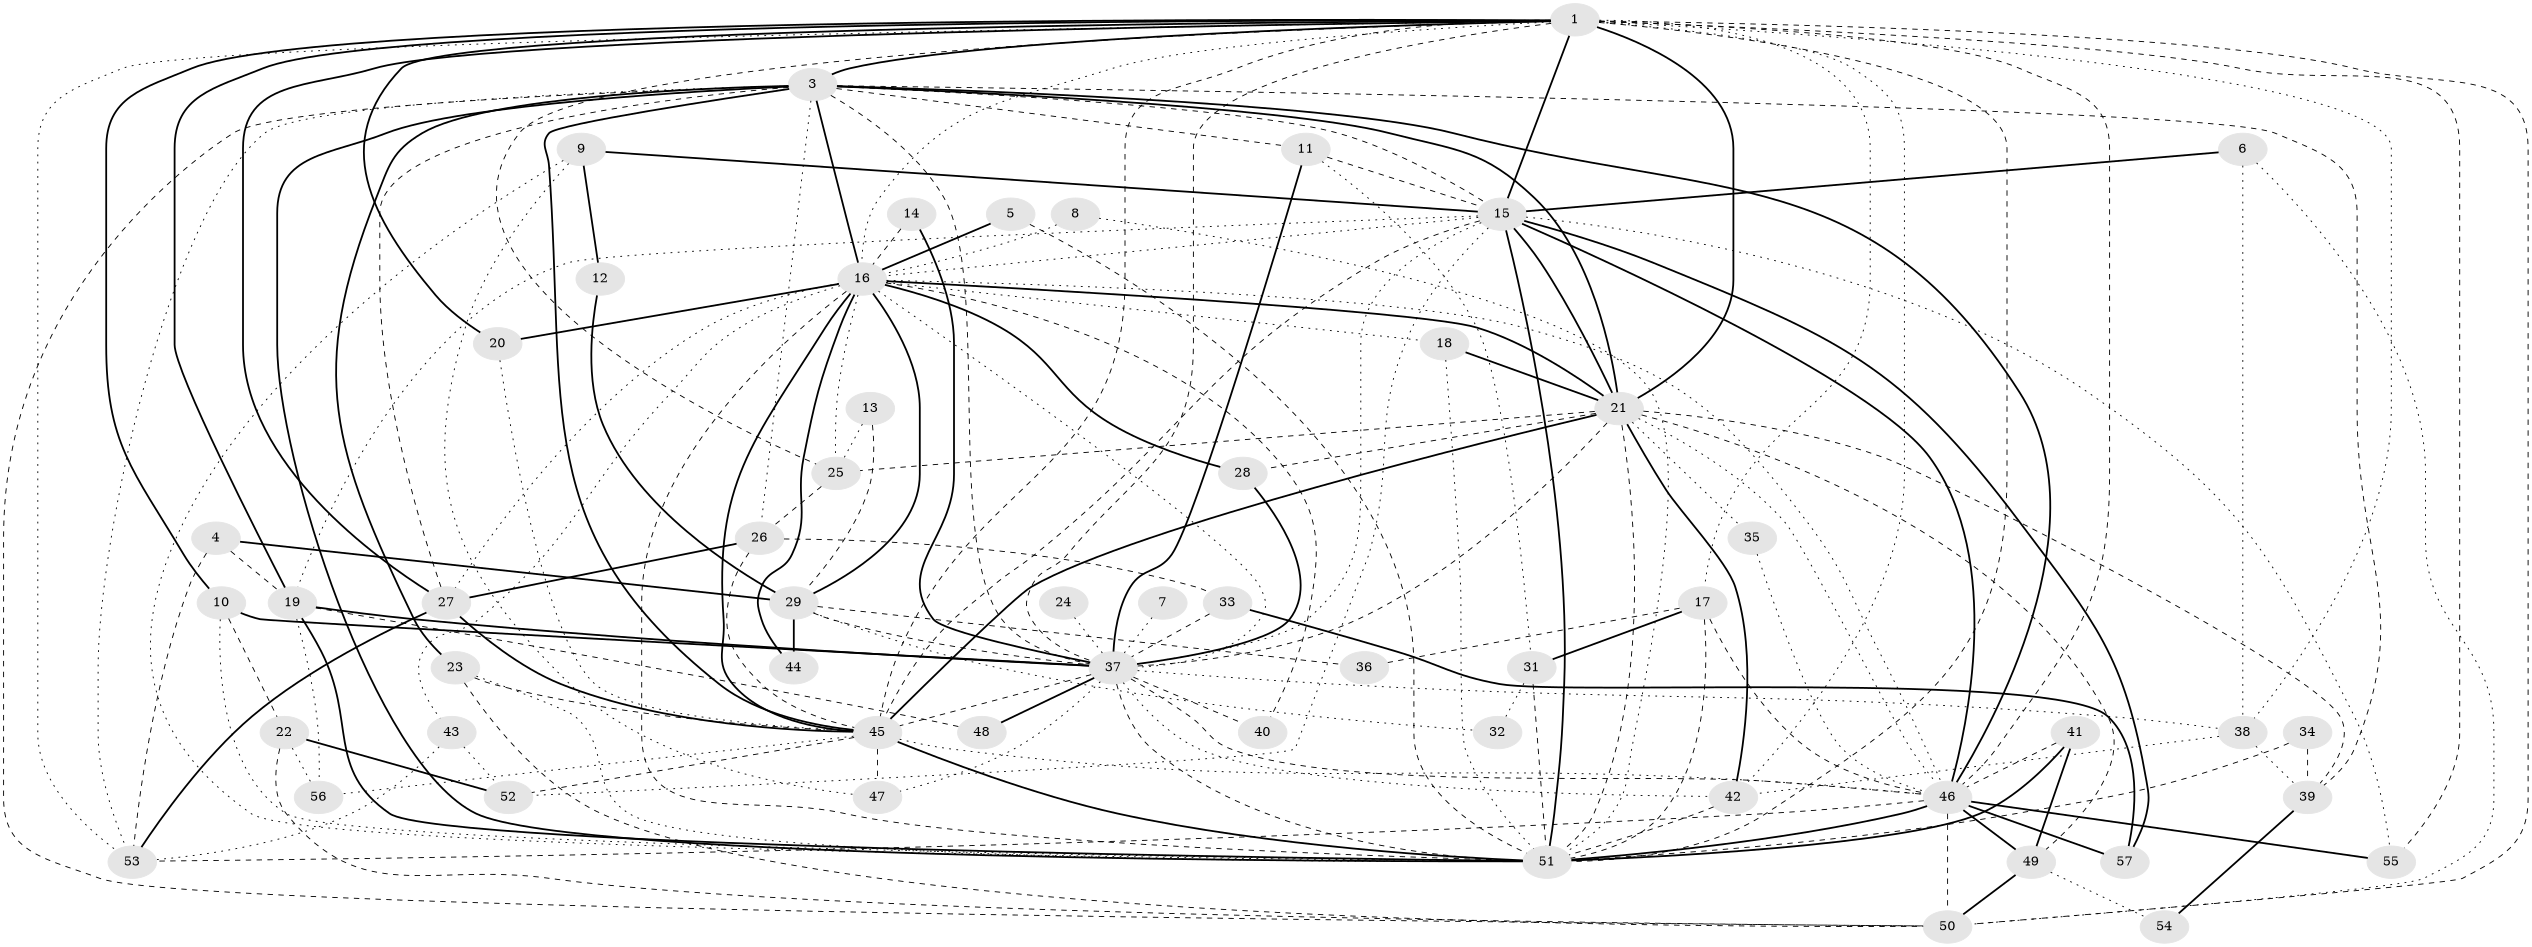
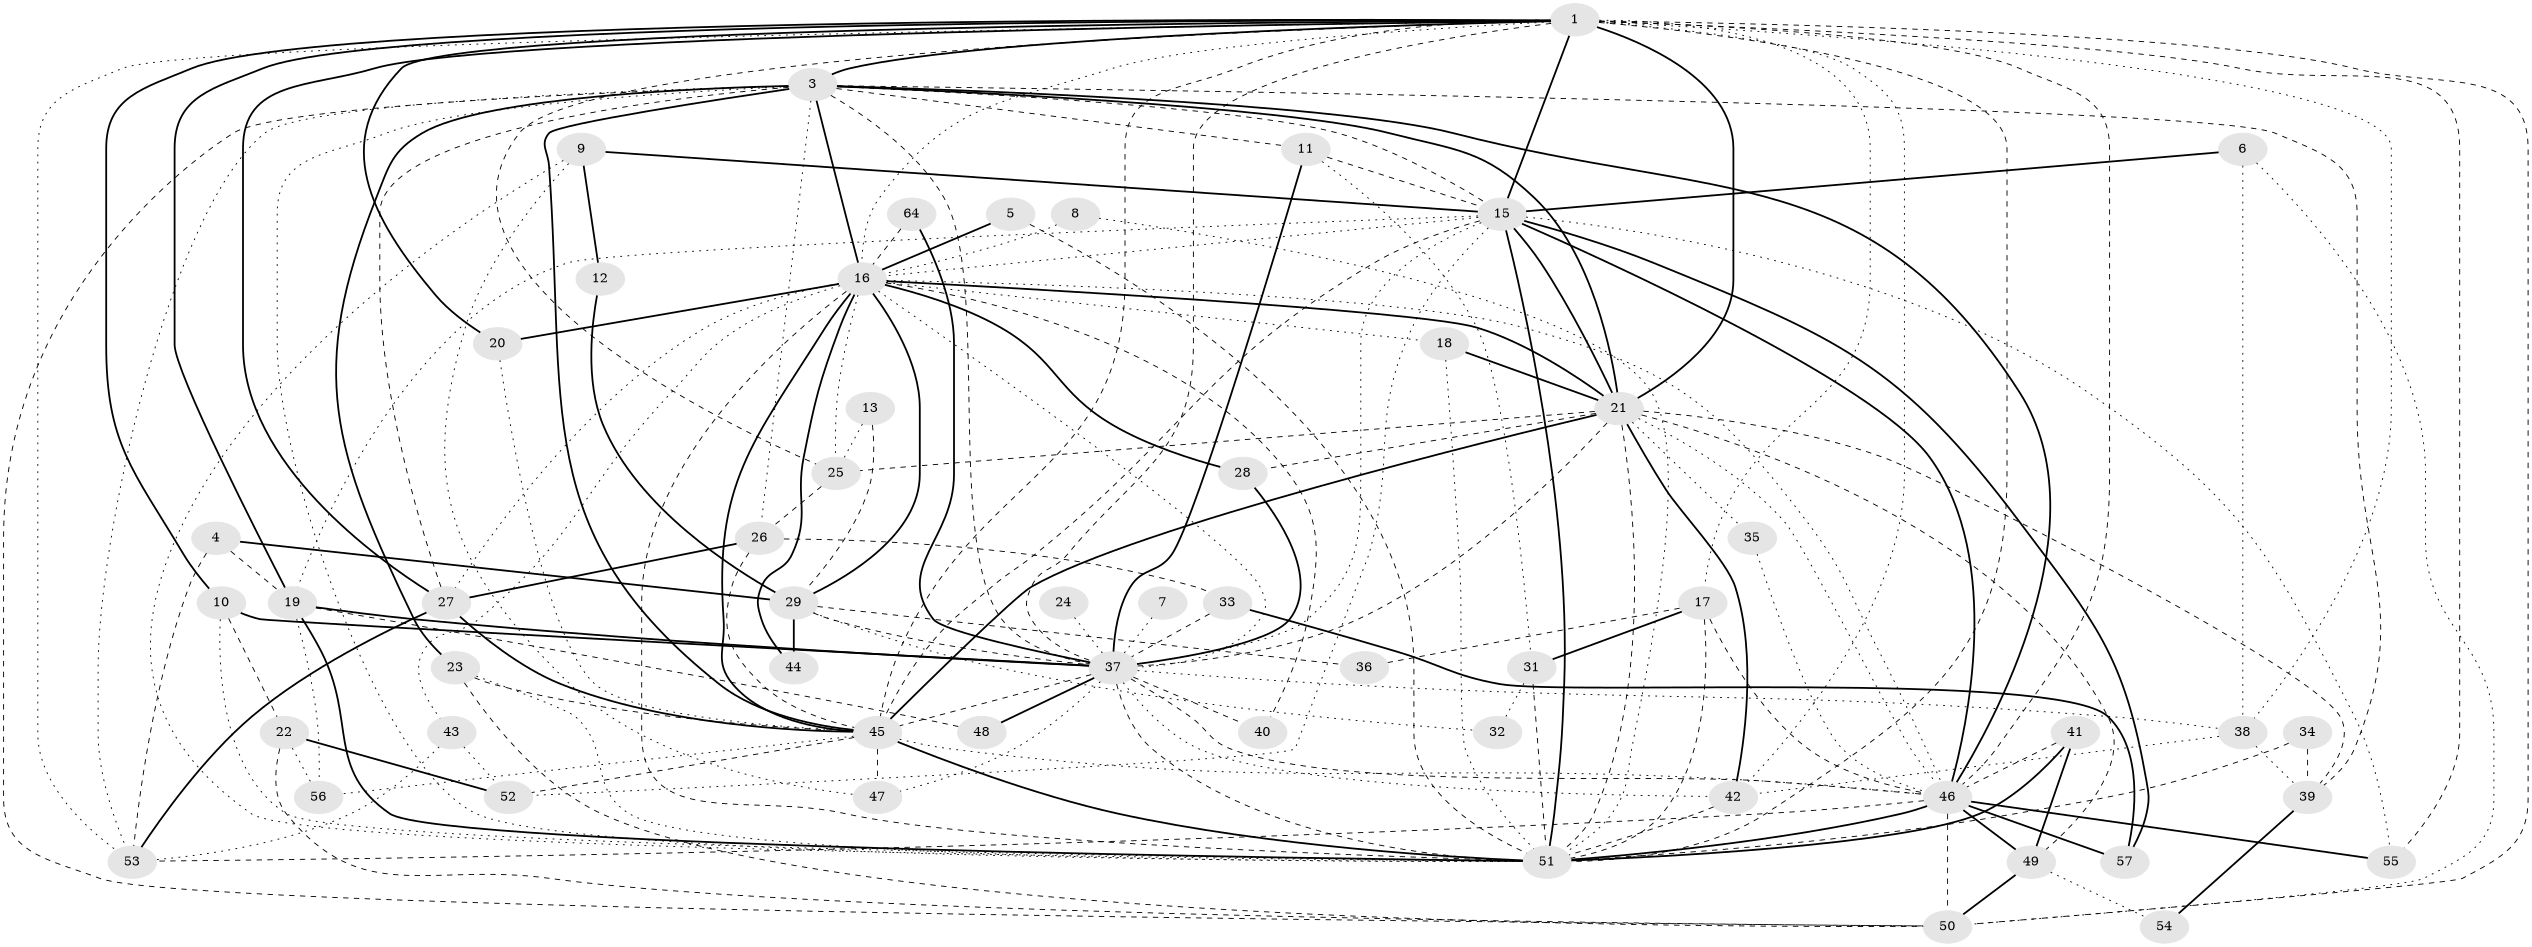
node "14": label "14" -> "64"
edge "3" -- "51": style bold -> dotted
